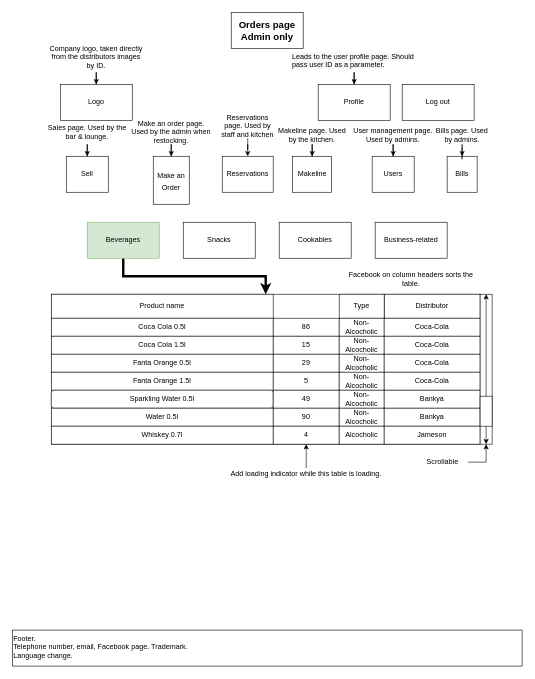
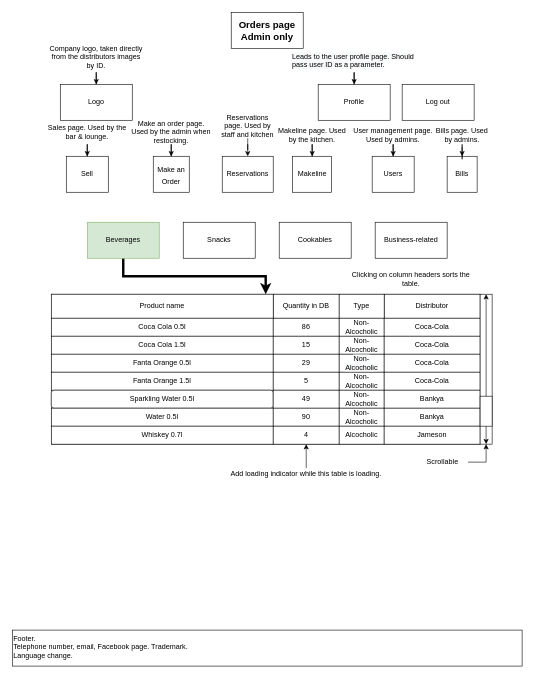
node "Make an Order": size 36x48 -> 36x36
node "Facebook on column headers sorts the table.": label "Facebook on column headers sorts the table." -> "Clicking on column headers sorts the table."
node "Quantity in DB": added
